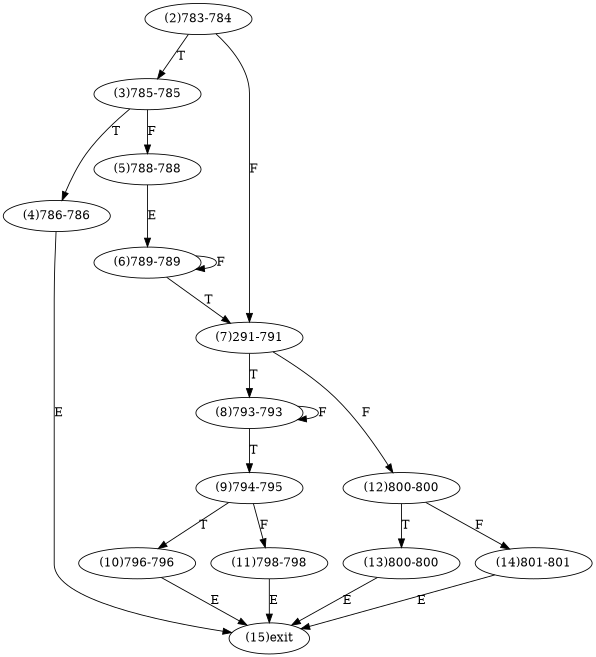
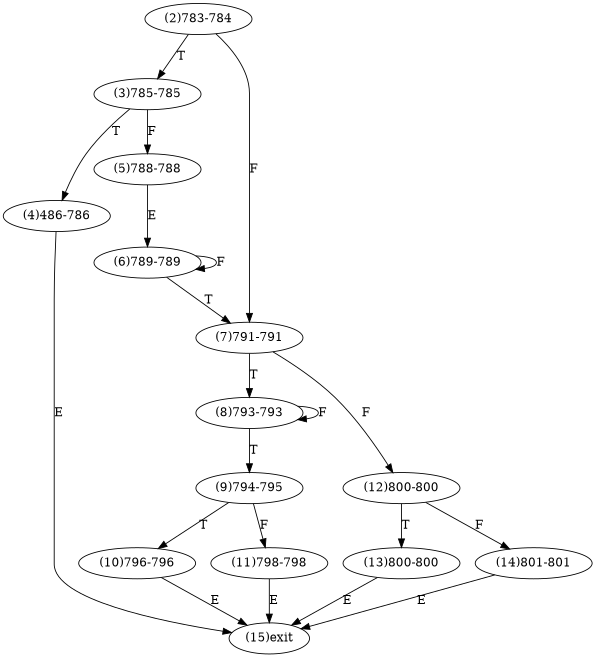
node "(4)786-786": label "(4)786-786" -> "(4)486-786"
node "(7)291-791": label "(7)291-791" -> "(7)791-791"
